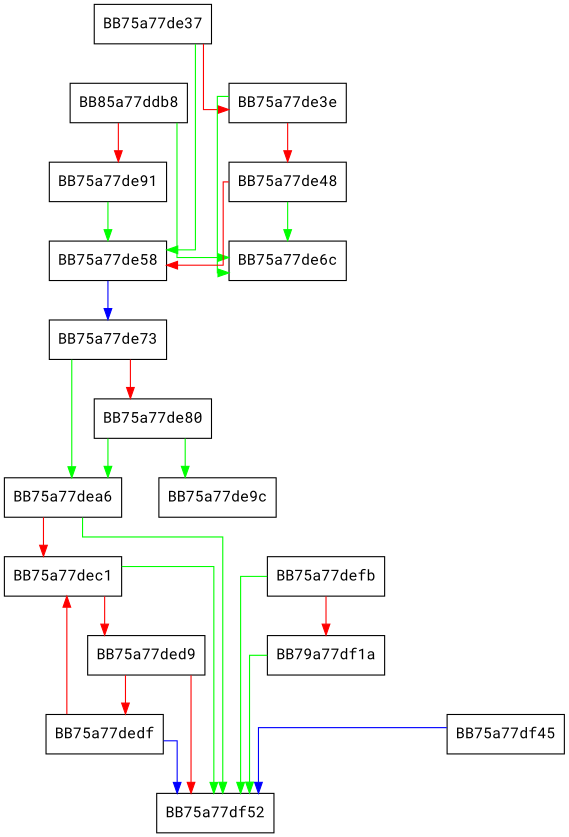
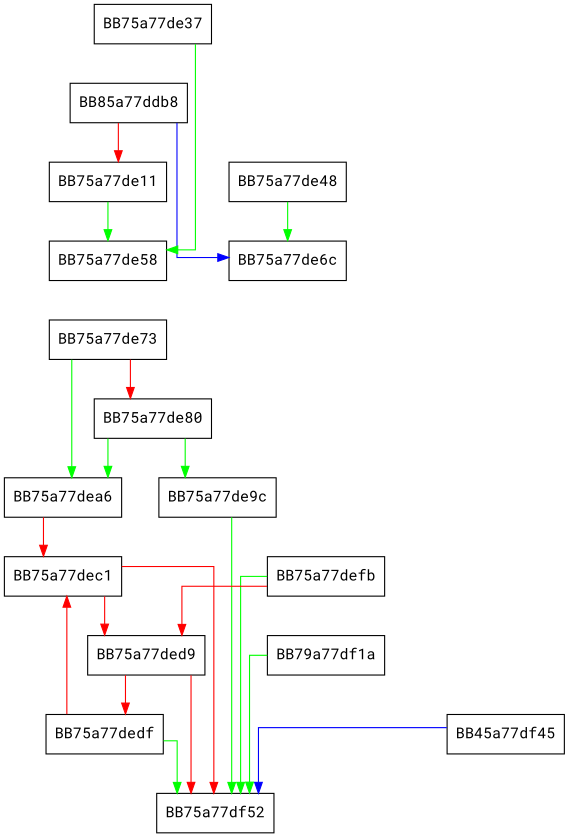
node "BB75a77de3e": removed
node "BB75a77de91": label "BB75a77de91" -> "BB75a77de11"
edge "BB85a77ddb8" -> "BB75a77de6c": color green -> blue
edge "BB75a77de48" -> "BB75a77de58": removed
edge "BB75a77de58" -> "BB75a77de73": removed
edge "BB75a77dea6" -> "BB75a77df52": now "BB75a77de9c" -> "BB75a77df52"
edge "BB75a77defb" -> "BB79a77df1a": now "BB75a77defb" -> "BB75a77ded9"
edge "BB75a77dec1" -> "BB75a77df52": color green -> red
node "BB75a77df45": label "BB75a77df45" -> "BB45a77df45"
edge "BB75a77dedf" -> "BB75a77df52": color blue -> green
